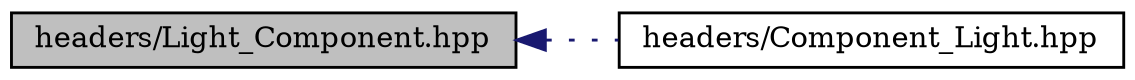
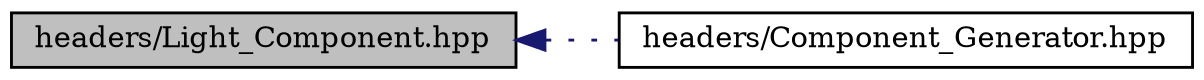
node "headers/Component_Light.hpp": label "headers/Component_Light.hpp" -> "headers/Component_Generator.hpp"
